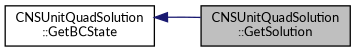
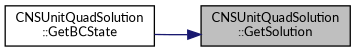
edge "CNSUnitQuadSolution ::GetSolution" -> "CNSUnitQuadSolution ::GetBCState": reversed
